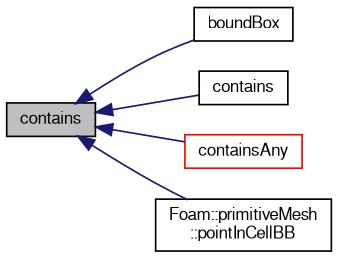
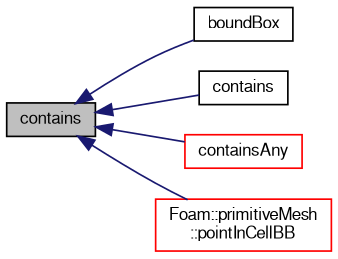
node "Foam::primitiveMesh ::pointInCellBB": color black -> red
